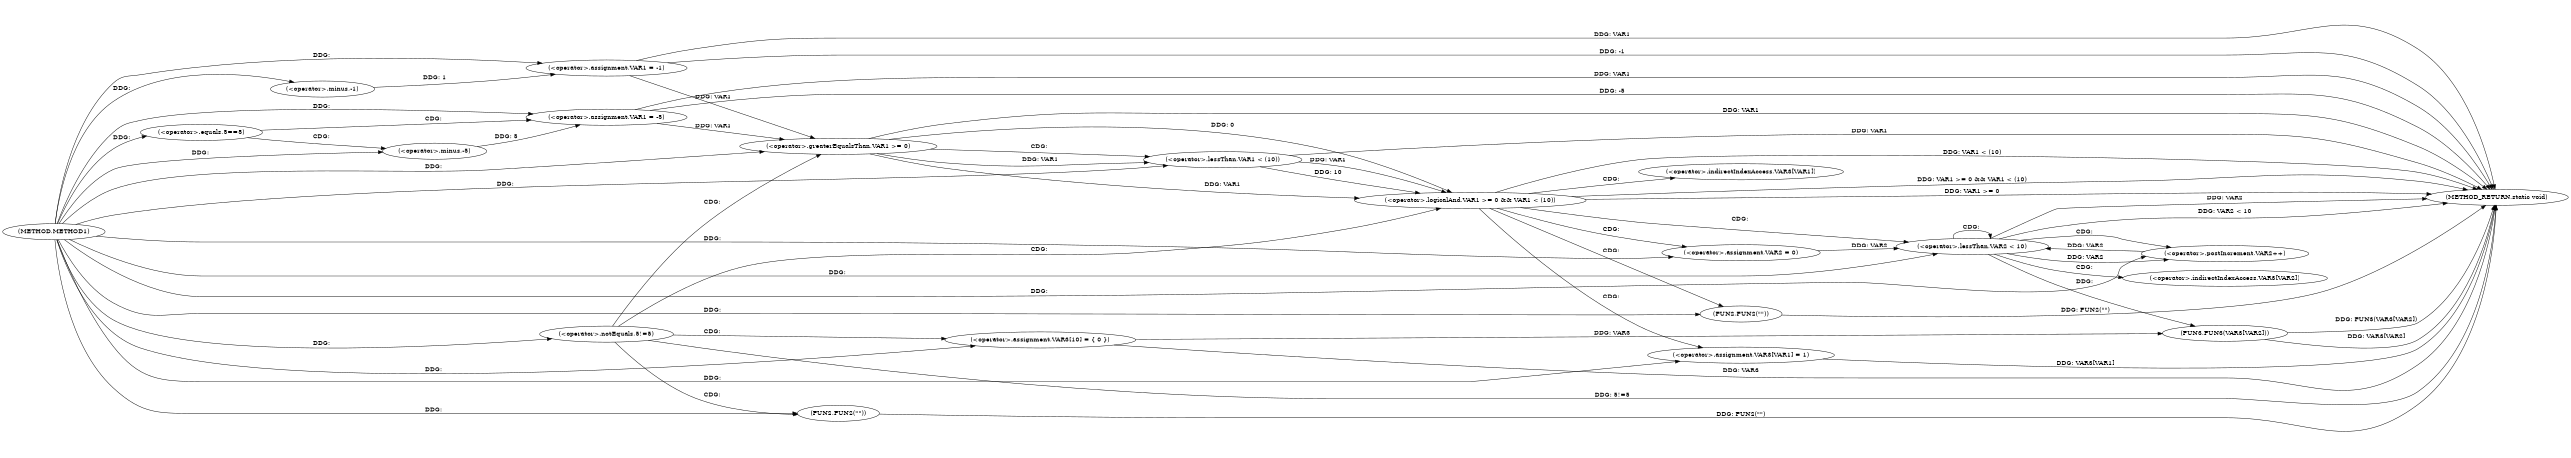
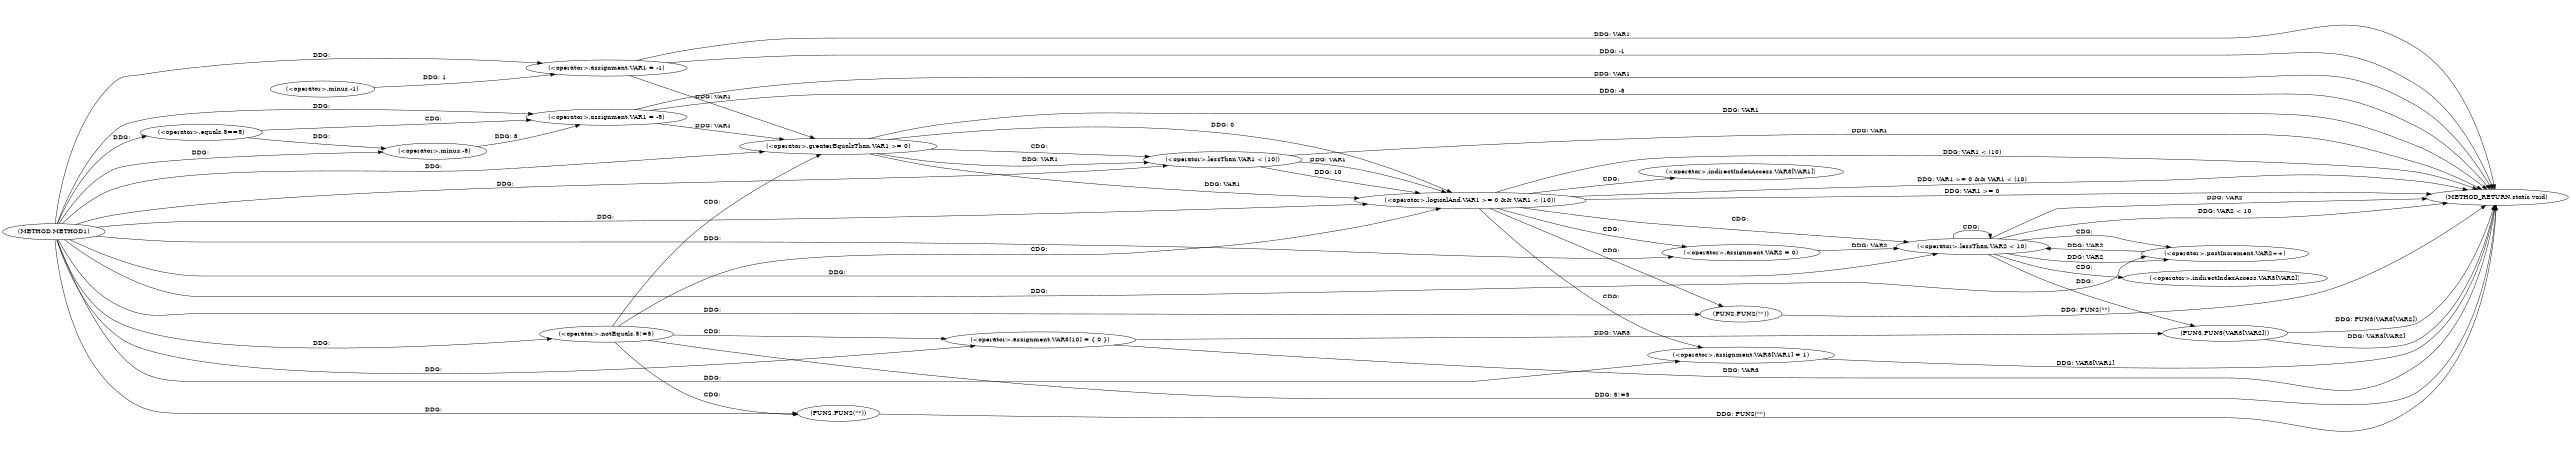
edge "(METHOD,METHOD1)" -> "(<operator>.minus,-1)": now "(METHOD,METHOD1)" -> "(<operator>.logicalAnd,VAR1 >= 0 && VAR1 < (10))"
edge "(<operator>.equals,5==5)" -> "(<operator>.minus,-5)": label "CDG: " -> "DDG: "
